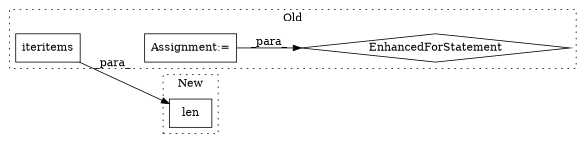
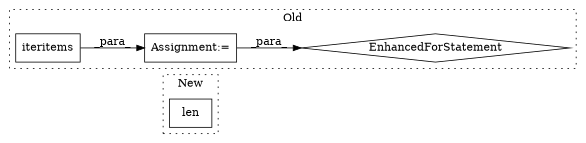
edge "iteritems" -> "len": now "iteritems" -> "Assignment:="
